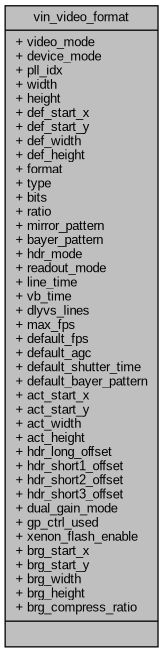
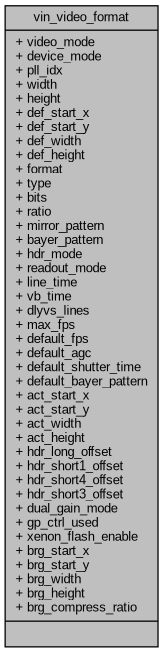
node "vin_video_format": text "+ hdr_short2_offset" -> "+ hdr_short4_offset"
